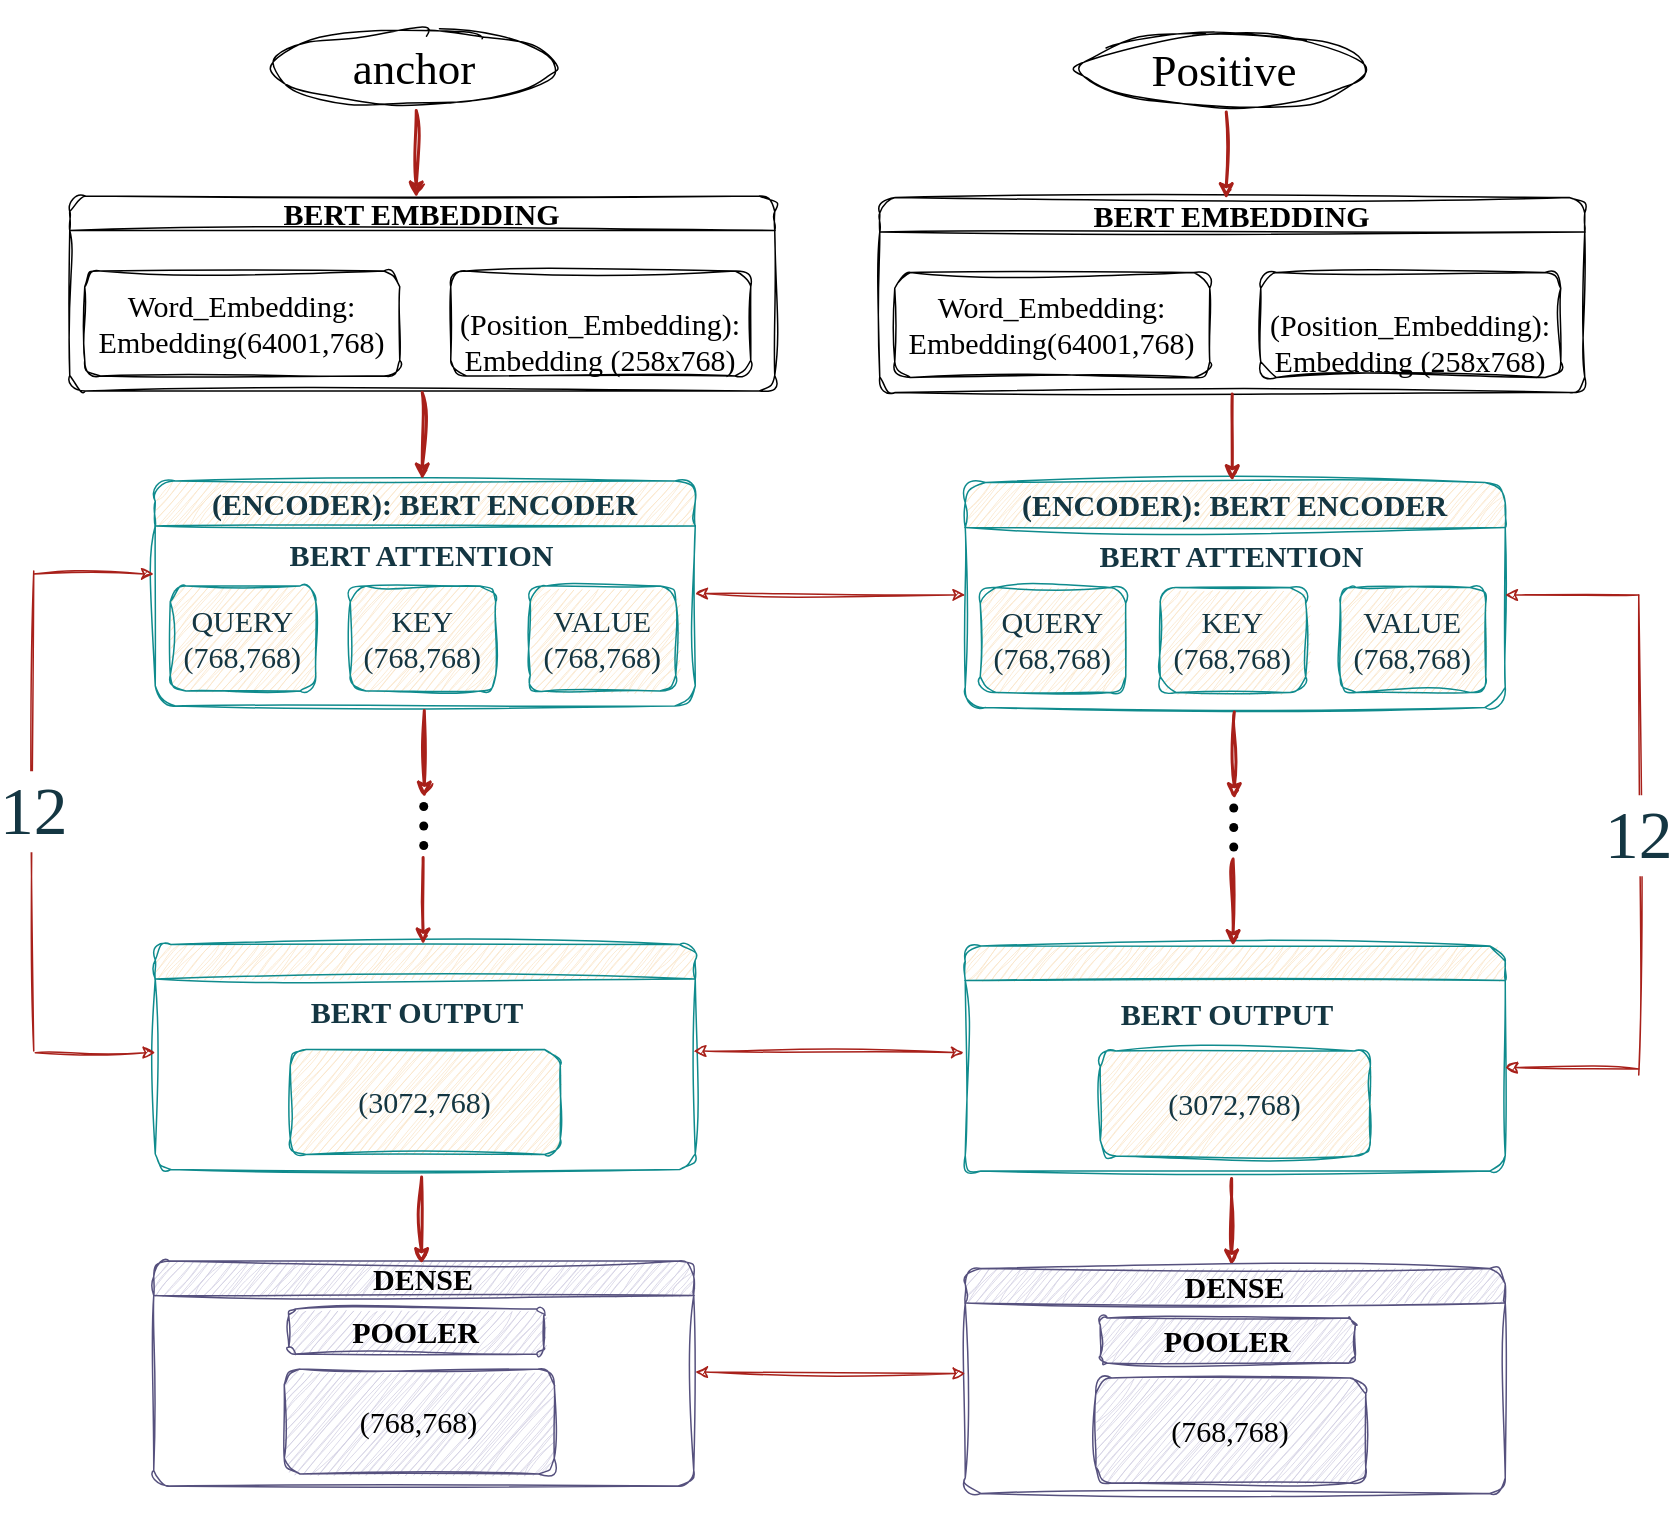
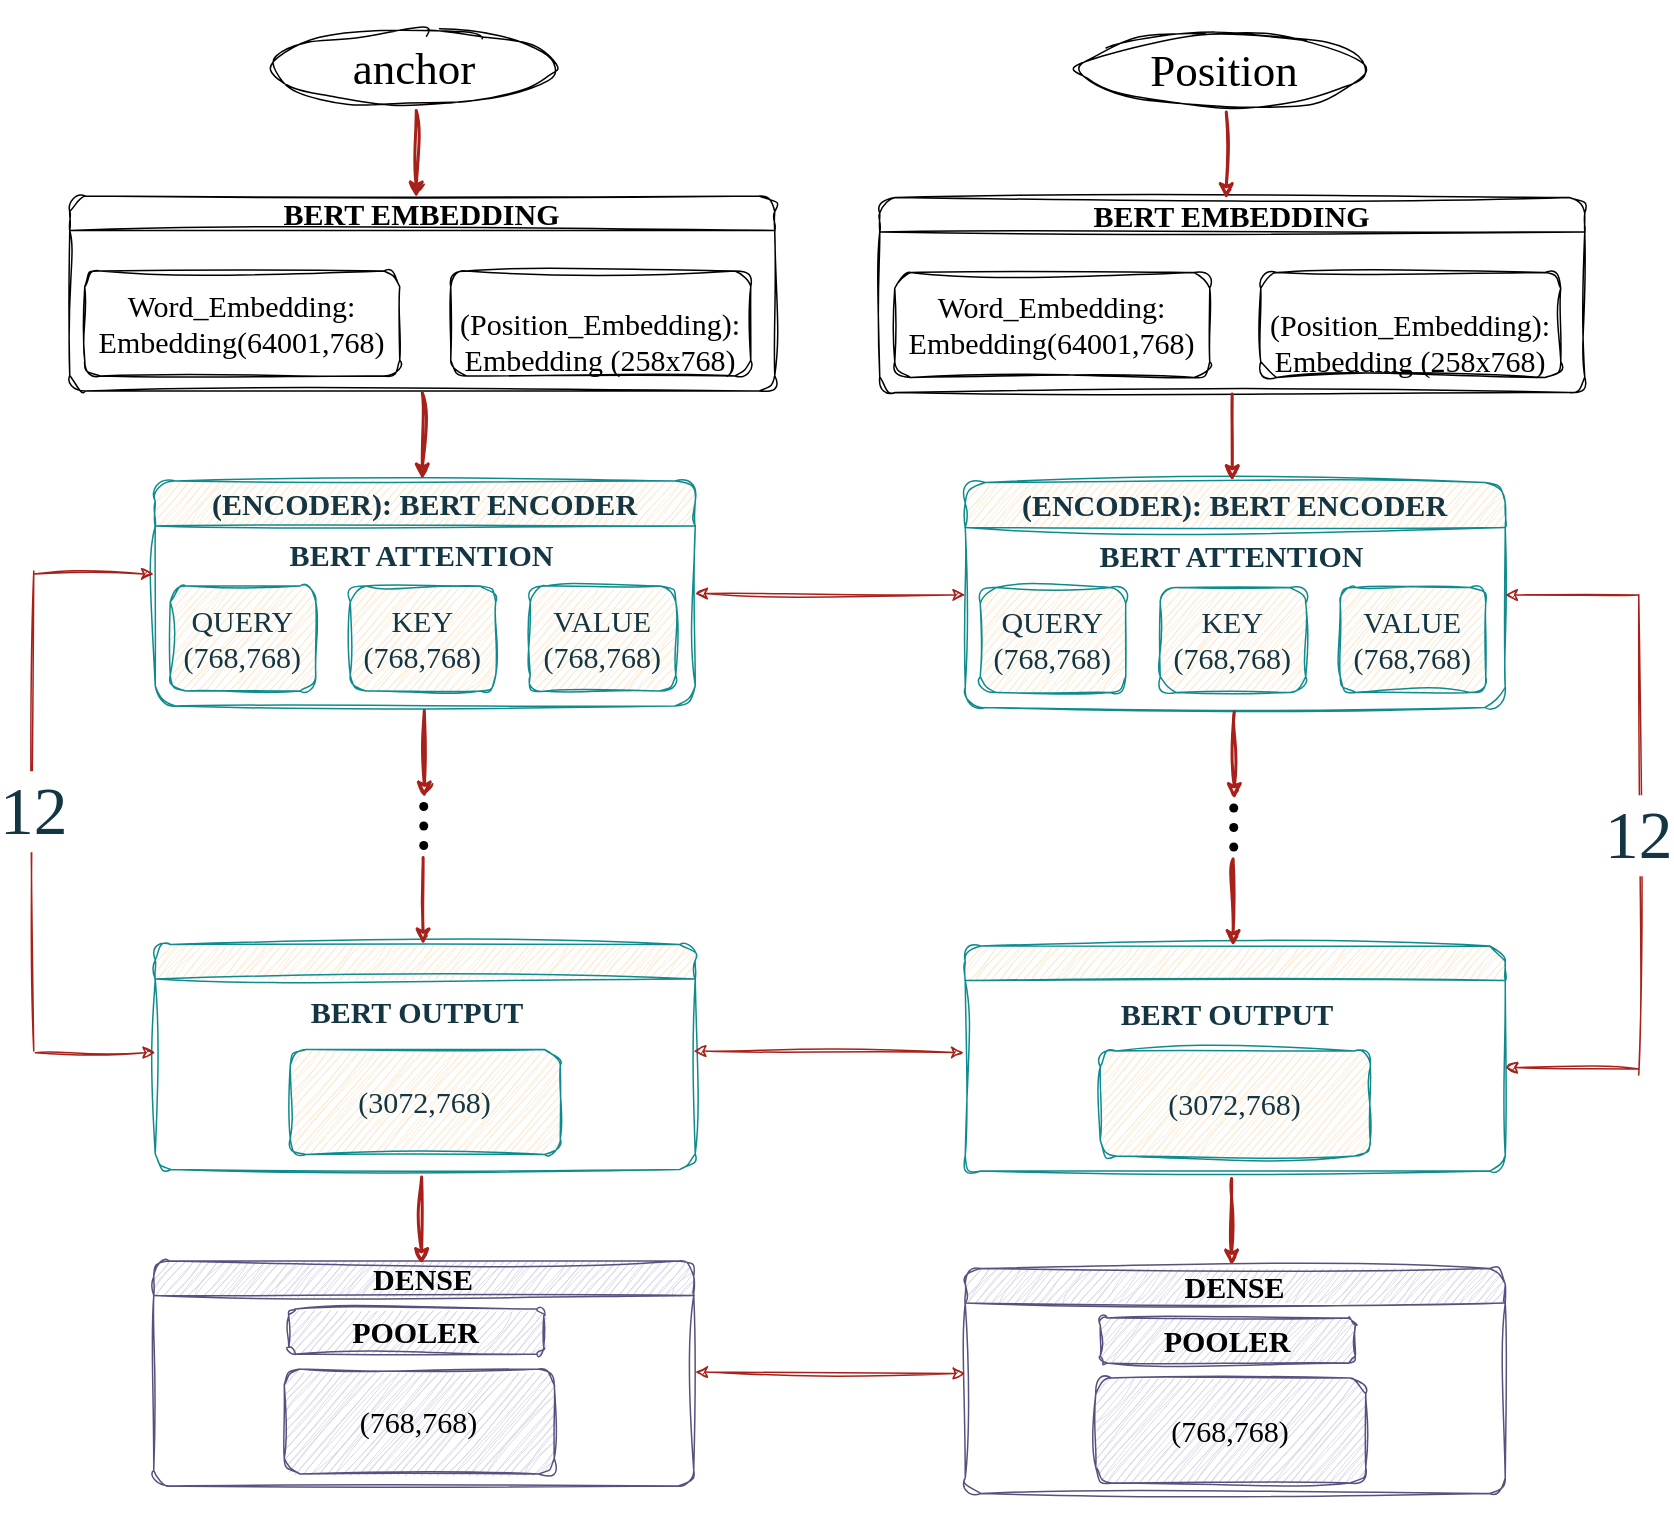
node "Positive": label "Positive" -> "Position"
